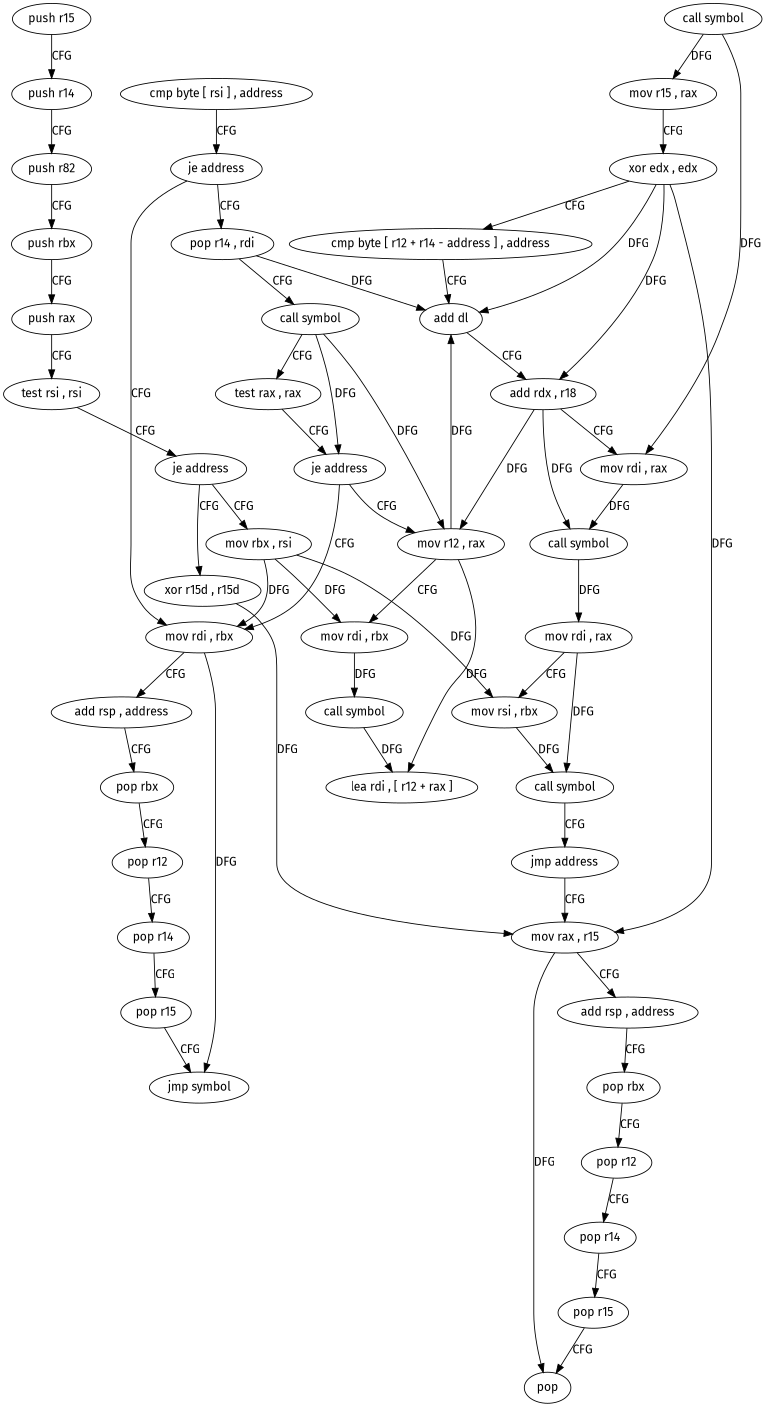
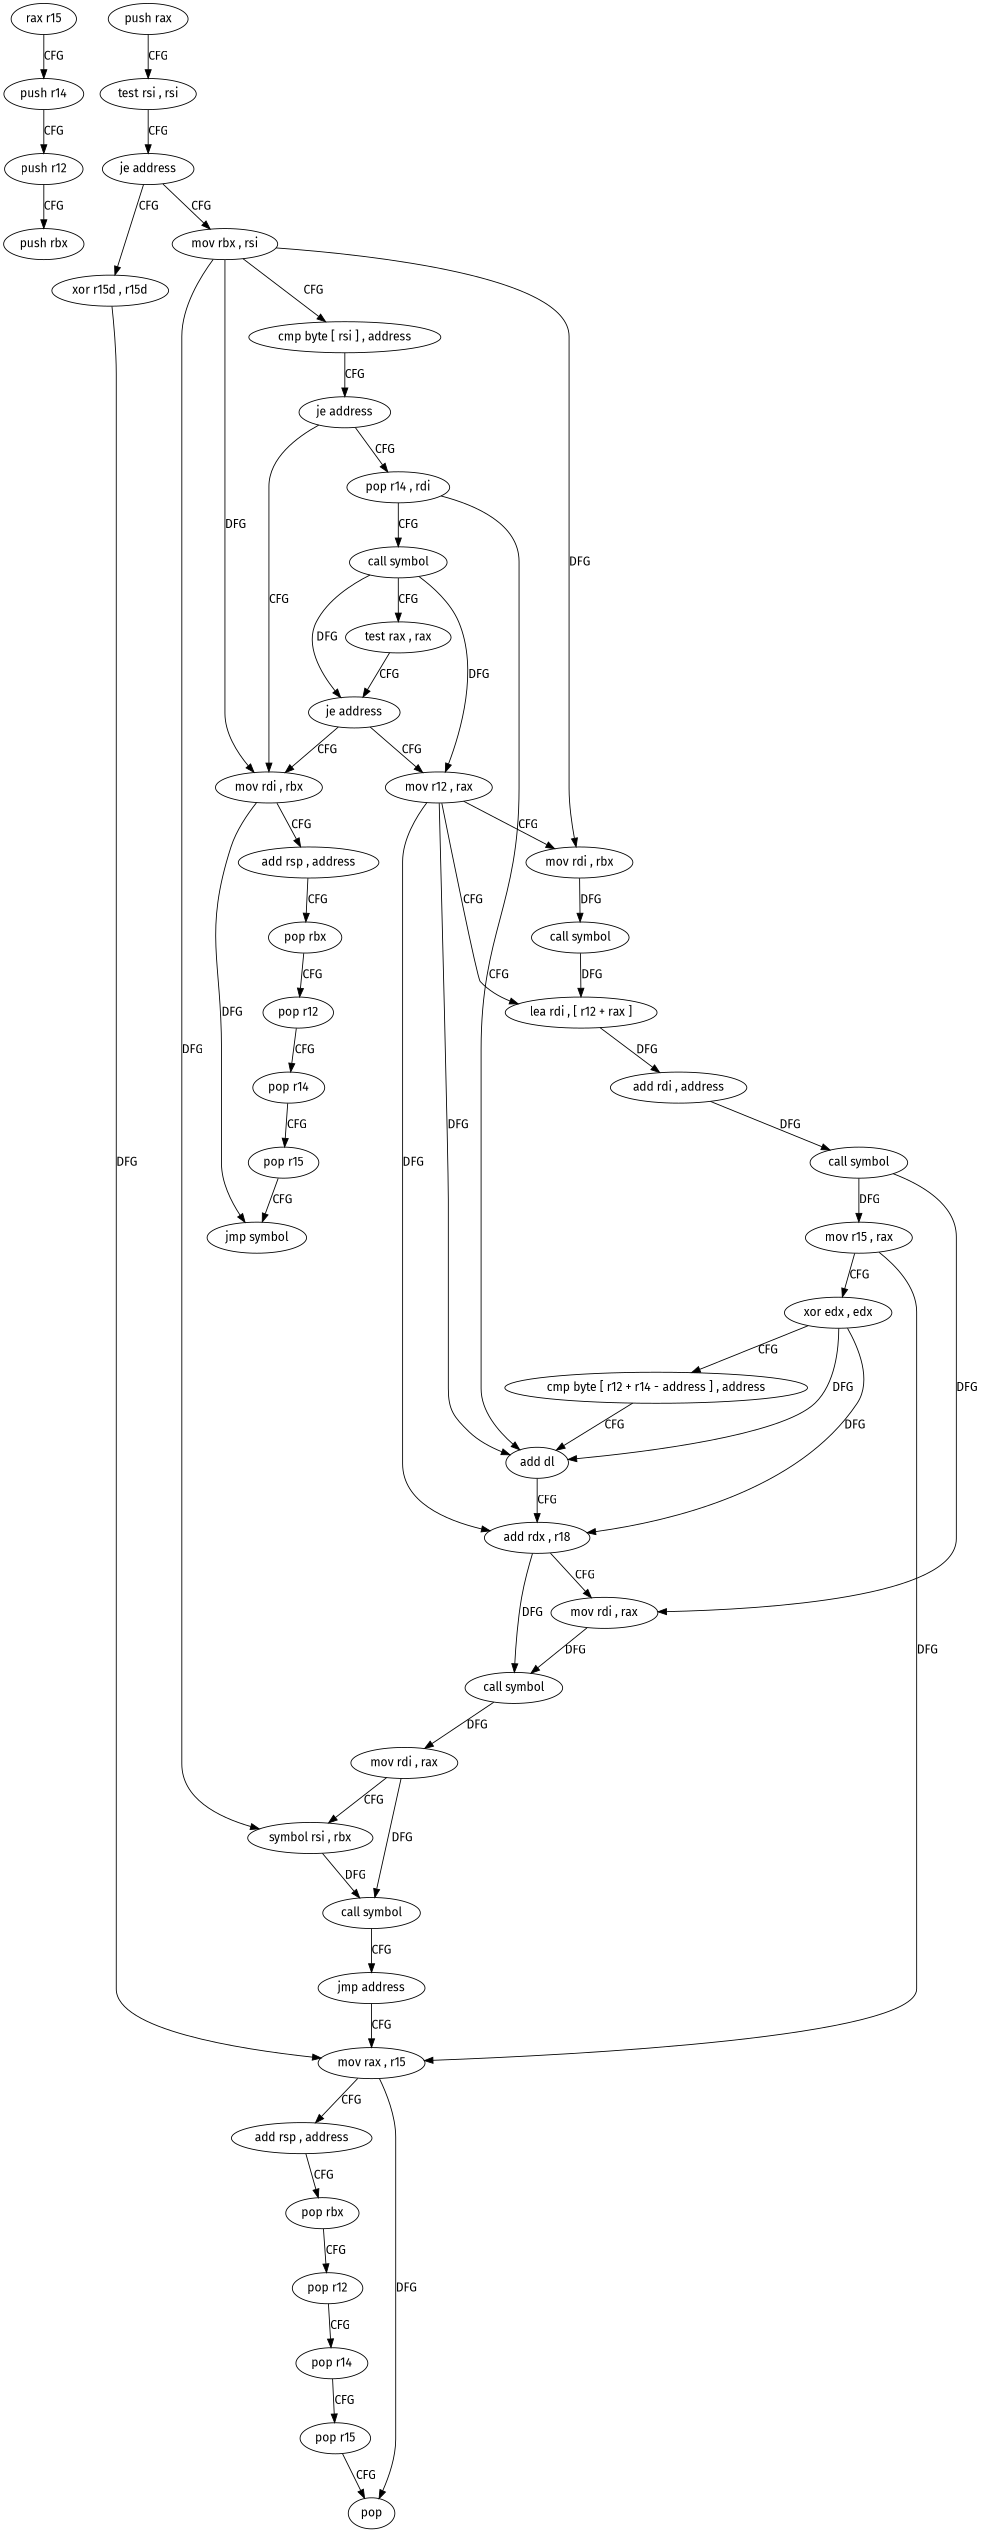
node "push r15": label "push r15" -> "rax r15"
node "push r82": label "push r82" -> "push r12"
edge "push rbx" -> "push rax": removed, label "CFG"
edge "pop r14 , rdi" -> "add dl": label "DFG" -> "CFG"
edge "mov rbx , rsi" -> "cmp byte [ rsi ] , address": added, label "CFG"
edge "add rdx , r18" -> "mov r12 , rax": reversed
edge "xor edx , edx" -> "mov rax , r15": now "mov r15 , rax" -> "mov rax , r15"
edge "mov r12 , rax" -> "lea rdi , [ r12 + rax ]": label "DFG" -> "CFG"
node "mov rsi , rbx": label "mov rsi , rbx" -> "symbol rsi , rbx"
node "add rdi , address": added
